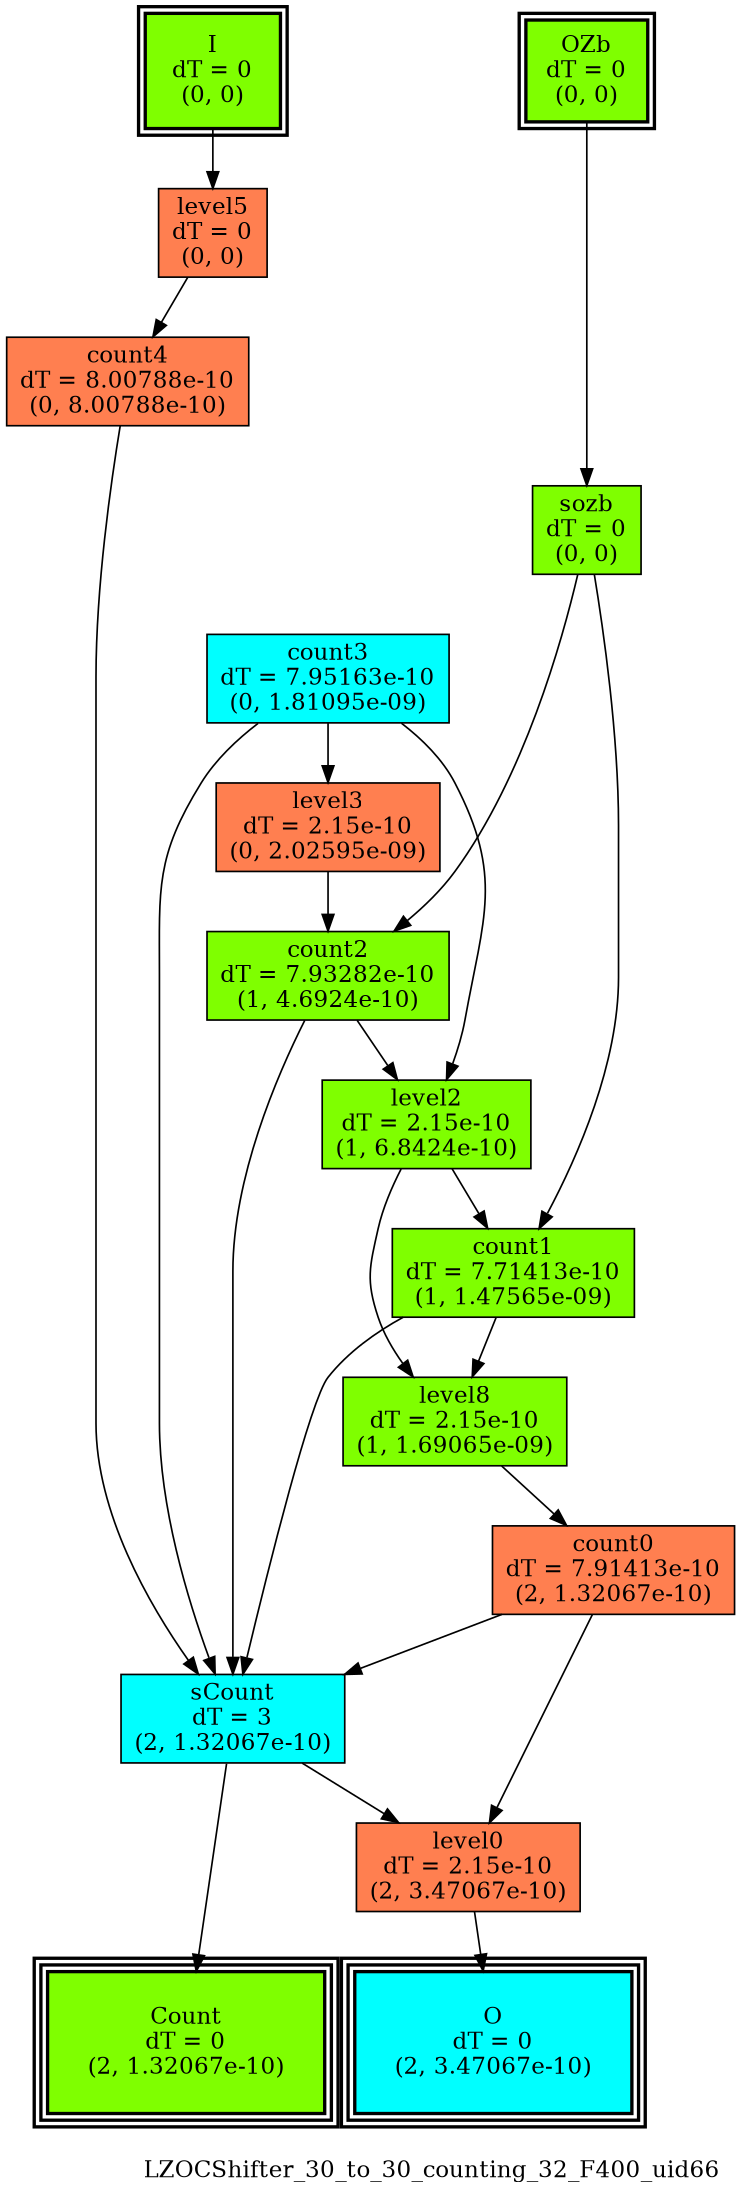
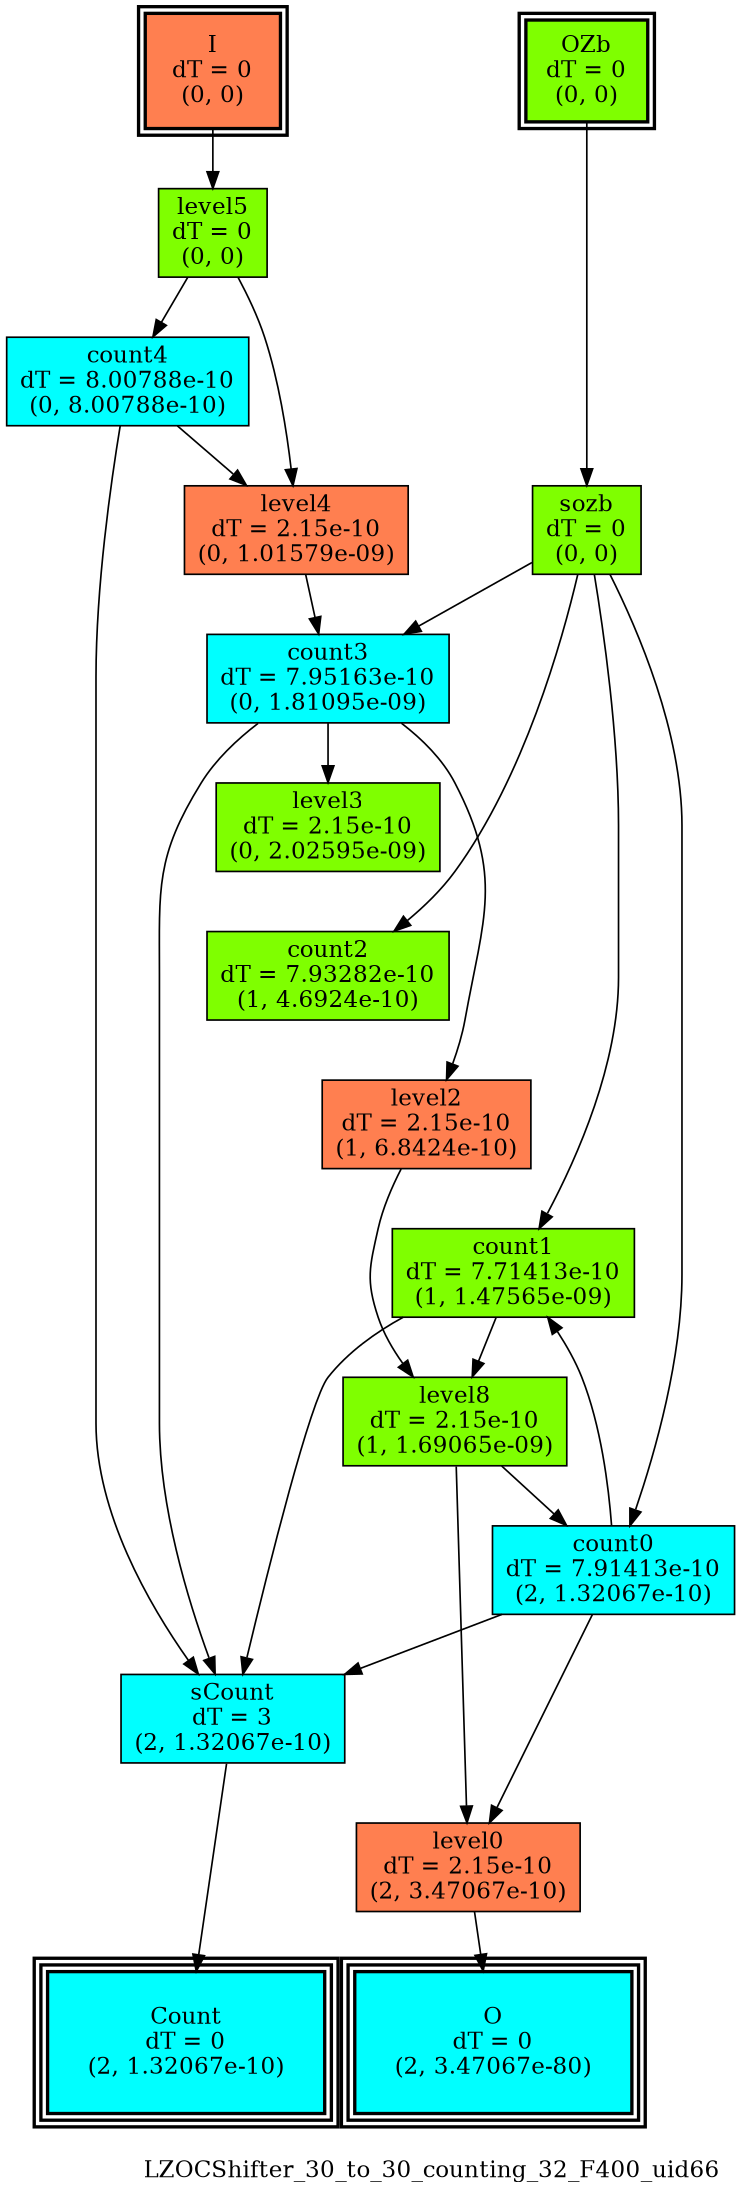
node "I dT = 0 (0, 0)": fillcolor chartreuse -> coral
node "level5 dT = 0 (0, 0)": fillcolor coral -> chartreuse
node "count4 dT = 8.00788e-10 (0, 8.00788e-10)": fillcolor coral -> cyan
node "level4 dT = 2.15e-10 (0, 1.01579e-09)": added
edge "sozb dT = 0 (0, 0)" -> "count3 dT = 7.95163e-10 (0, 1.81095e-09)": added
node "level3 dT = 2.15e-10 (0, 2.02595e-09)": fillcolor coral -> chartreuse
edge "level3 dT = 2.15e-10 (0, 2.02595e-09)" -> "count2 dT = 7.93282e-10 (1, 4.6924e-10)": removed
edge "sozb dT = 0 (0, 0)" -> "count0 dT = 7.91413e-10 (2, 1.32067e-10)": added
edge "count2 dT = 7.93282e-10 (1, 4.6924e-10)" -> "level2 dT = 2.15e-10 (1, 6.8424e-10)": removed
node "level2 dT = 2.15e-10 (1, 6.8424e-10)": fillcolor chartreuse -> coral
edge "level2 dT = 2.15e-10 (1, 6.8424e-10)" -> "count1 dT = 7.71413e-10 (1, 1.47565e-09)": now "count0 dT = 7.91413e-10 (2, 1.32067e-10)" -> "count1 dT = 7.71413e-10 (1, 1.47565e-09)"
edge "count2 dT = 7.93282e-10 (1, 4.6924e-10)" -> "sCount dT = 3 (2, 1.32067e-10)": removed
node "count0 dT = 7.91413e-10 (2, 1.32067e-10)": fillcolor coral -> cyan
edge "sCount dT = 3 (2, 1.32067e-10)" -> "level0 dT = 2.15e-10 (2, 3.47067e-10)": now "level8 dT = 2.15e-10 (1, 1.69065e-09)" -> "level0 dT = 2.15e-10 (2, 3.47067e-10)"
node "Count dT = 0 (2, 1.32067e-10)": fillcolor chartreuse -> cyan
node "O dT = 0 (2, 3.47067e-10)": label "O dT = 0 (2, 3.47067e-10)" -> "O dT = 0 (2, 3.47067e-80)"
